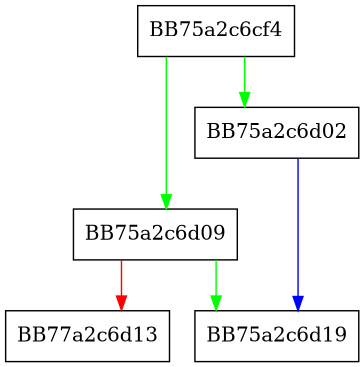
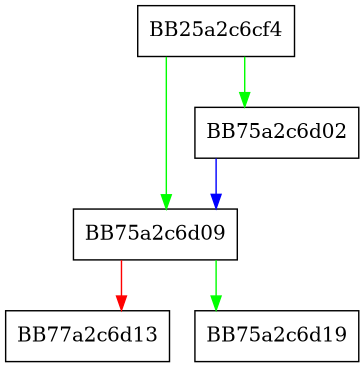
node "BB75a2c6cf4": label "BB75a2c6cf4" -> "BB25a2c6cf4"
edge "BB75a2c6d02" -> "BB75a2c6d19": now "BB75a2c6d02" -> "BB75a2c6d09"
